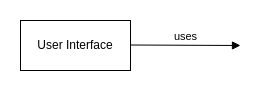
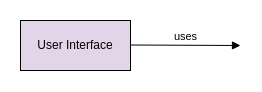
node "User Interface": fillcolor #ffffff -> #e1d5e7
